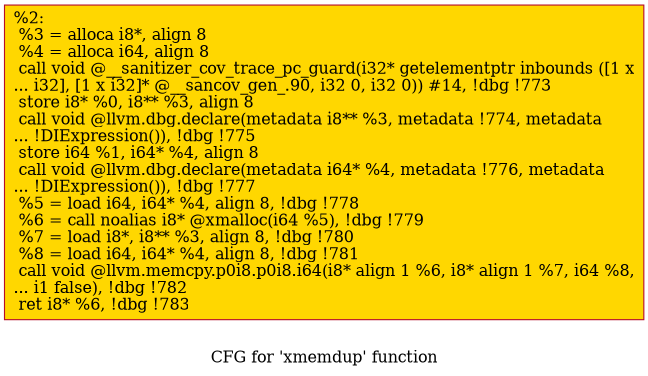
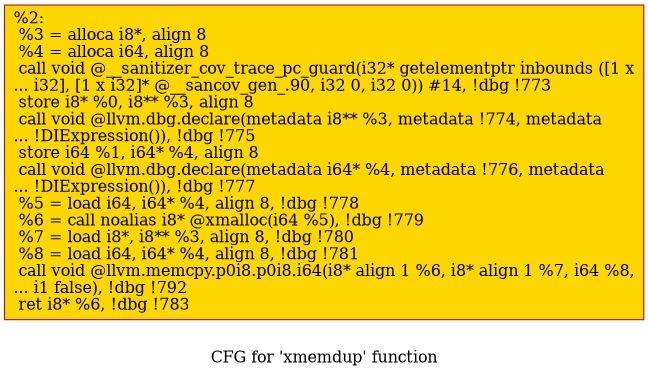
node "%2:": text "... i1 false), !dbg !782" -> "... i1 false), !dbg !792"
